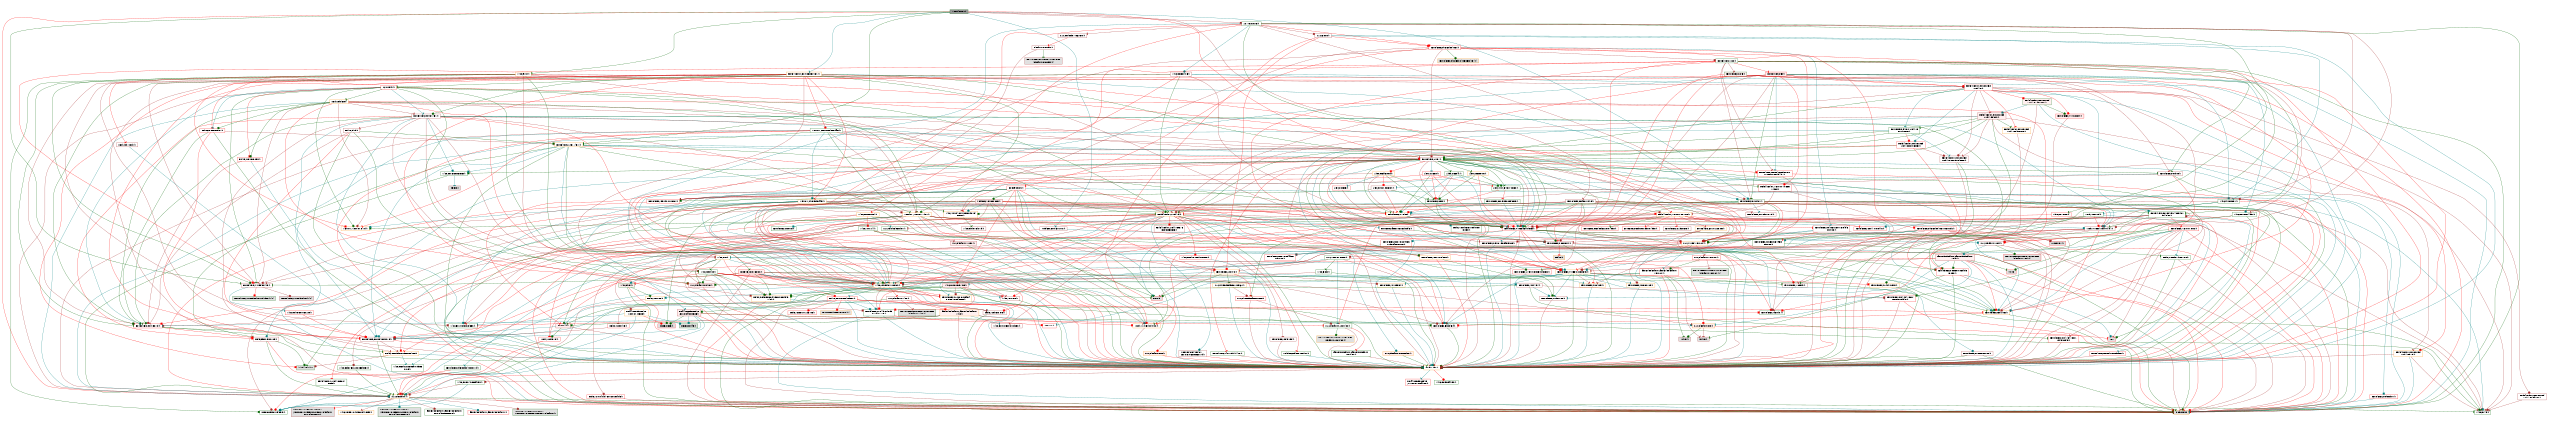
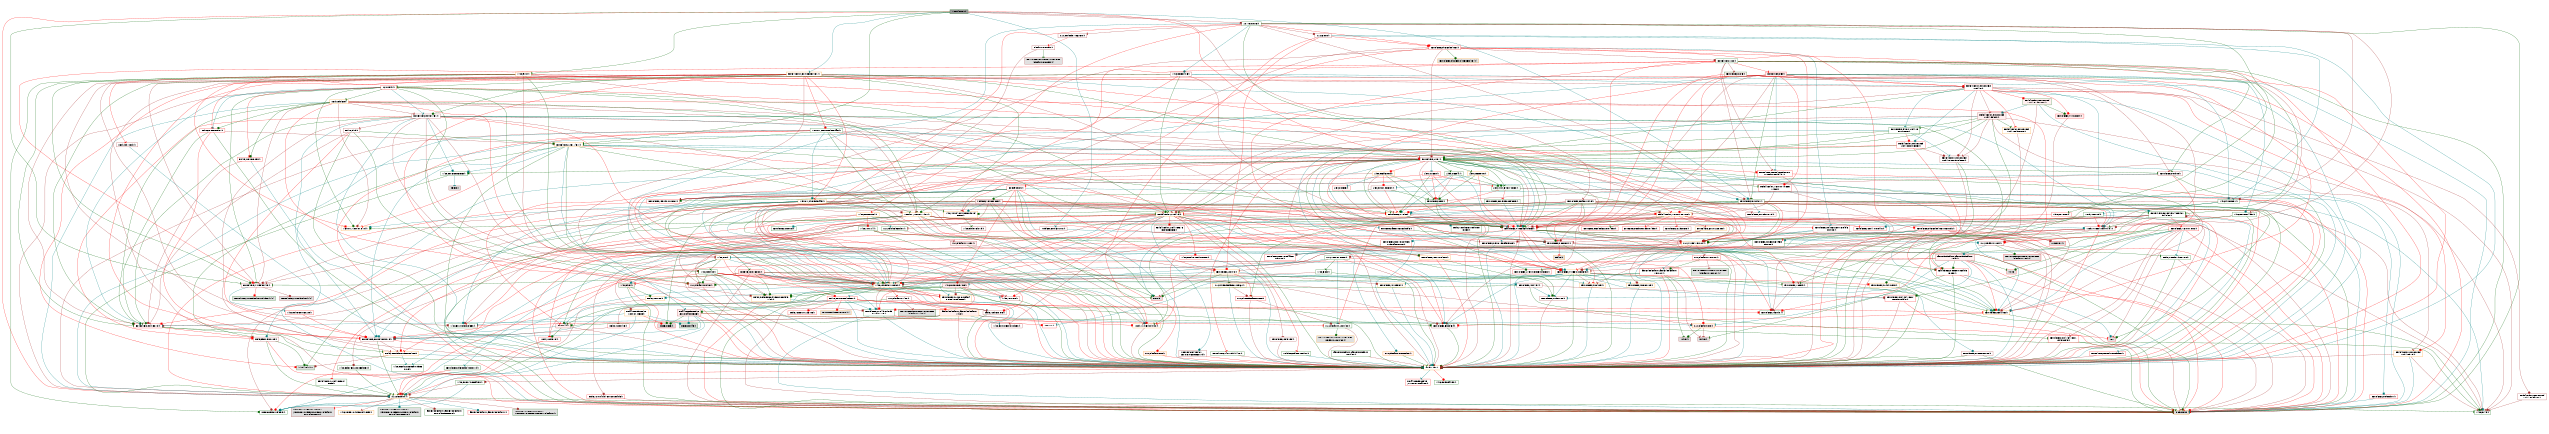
edge "Templates/Tuple.h" -> "Serialization/MemoryLayout.h": added
edge "HAL/PlatformAtomics.h" -> "GenericPlatform/GenericPlatform Atomics.h": removed
